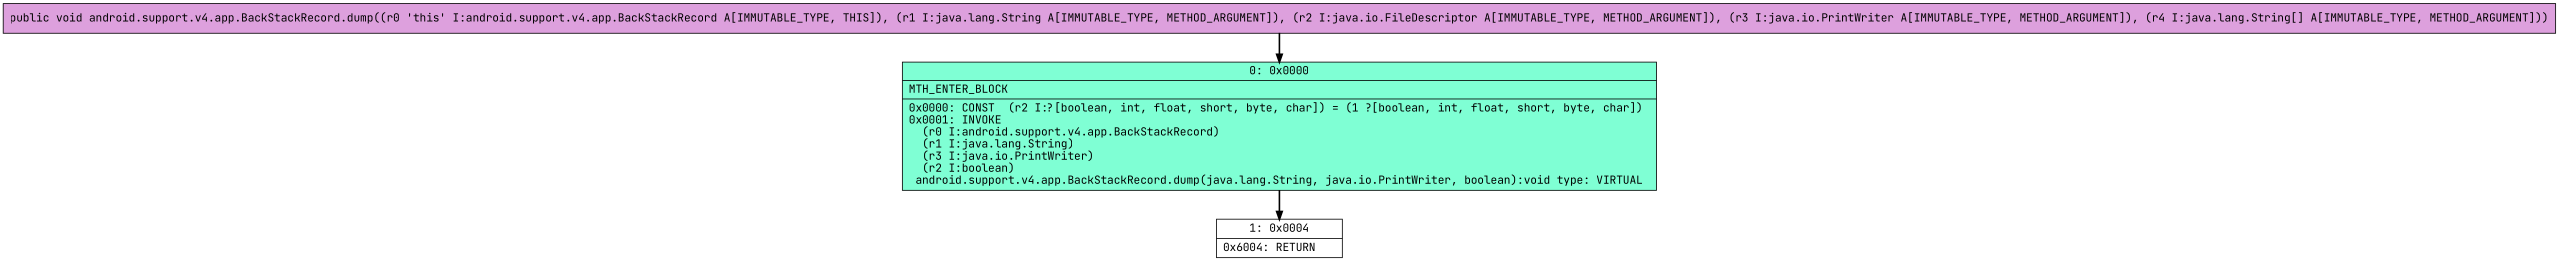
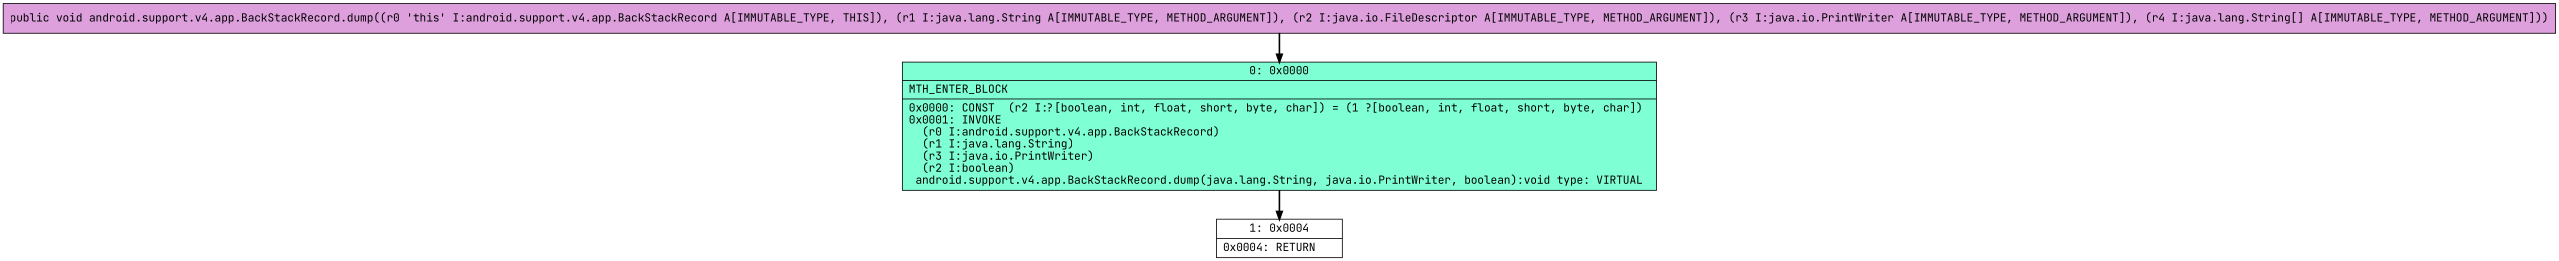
node "1: 0x0004": text "0x6004: RETURN" -> "0x0004: RETURN"
